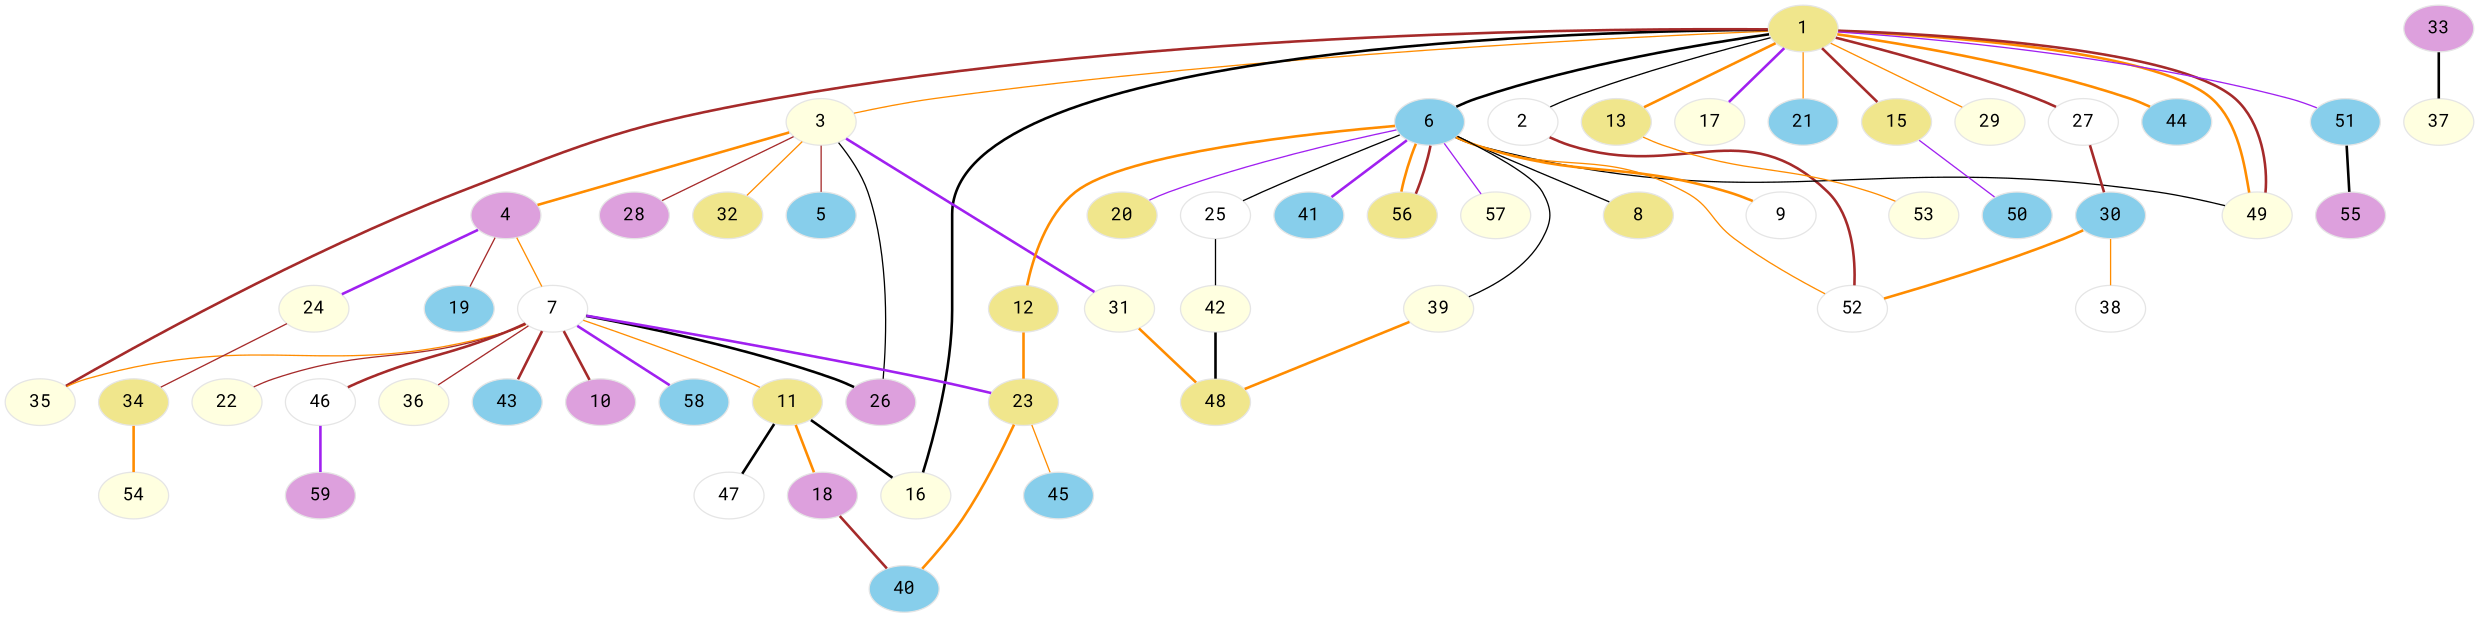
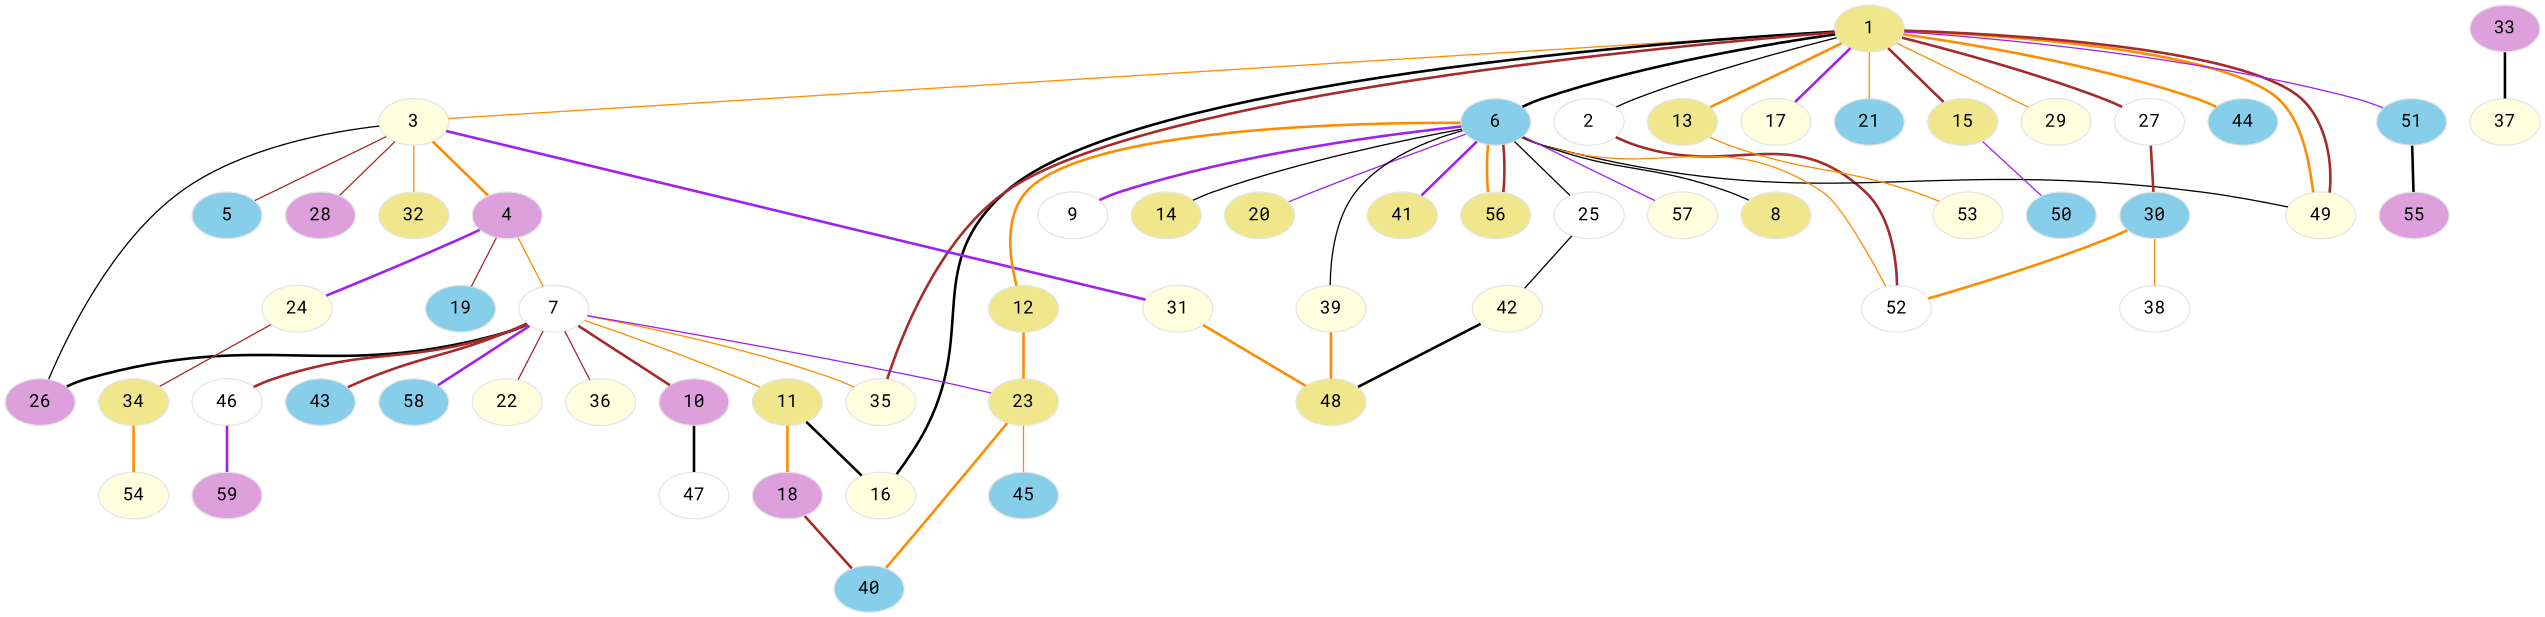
edge "6" -- "9": color darkorange -> purple
node "14": added
node "41": fillcolor skyblue -> khaki
edge "7" -- "23": style bold -> solid
edge "11" -- "47": now "10" -- "47"
